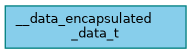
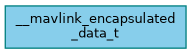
node "__data_encapsulated _data_t": label "__data_encapsulated _data_t" -> "__mavlink_encapsulated _data_t"
